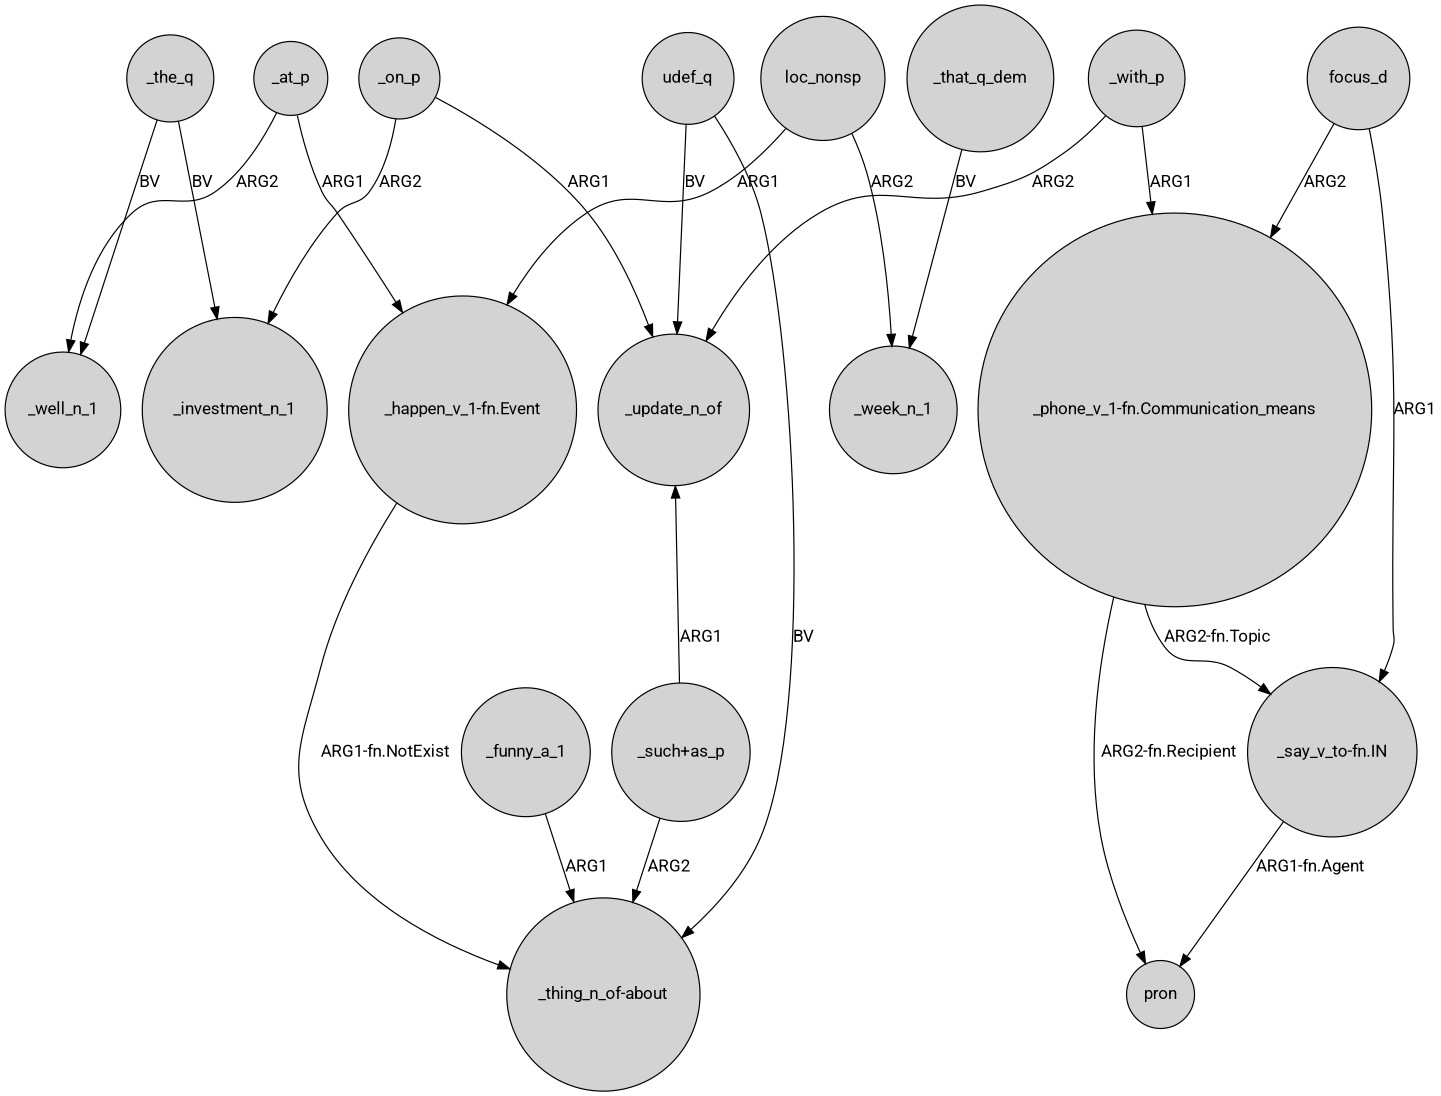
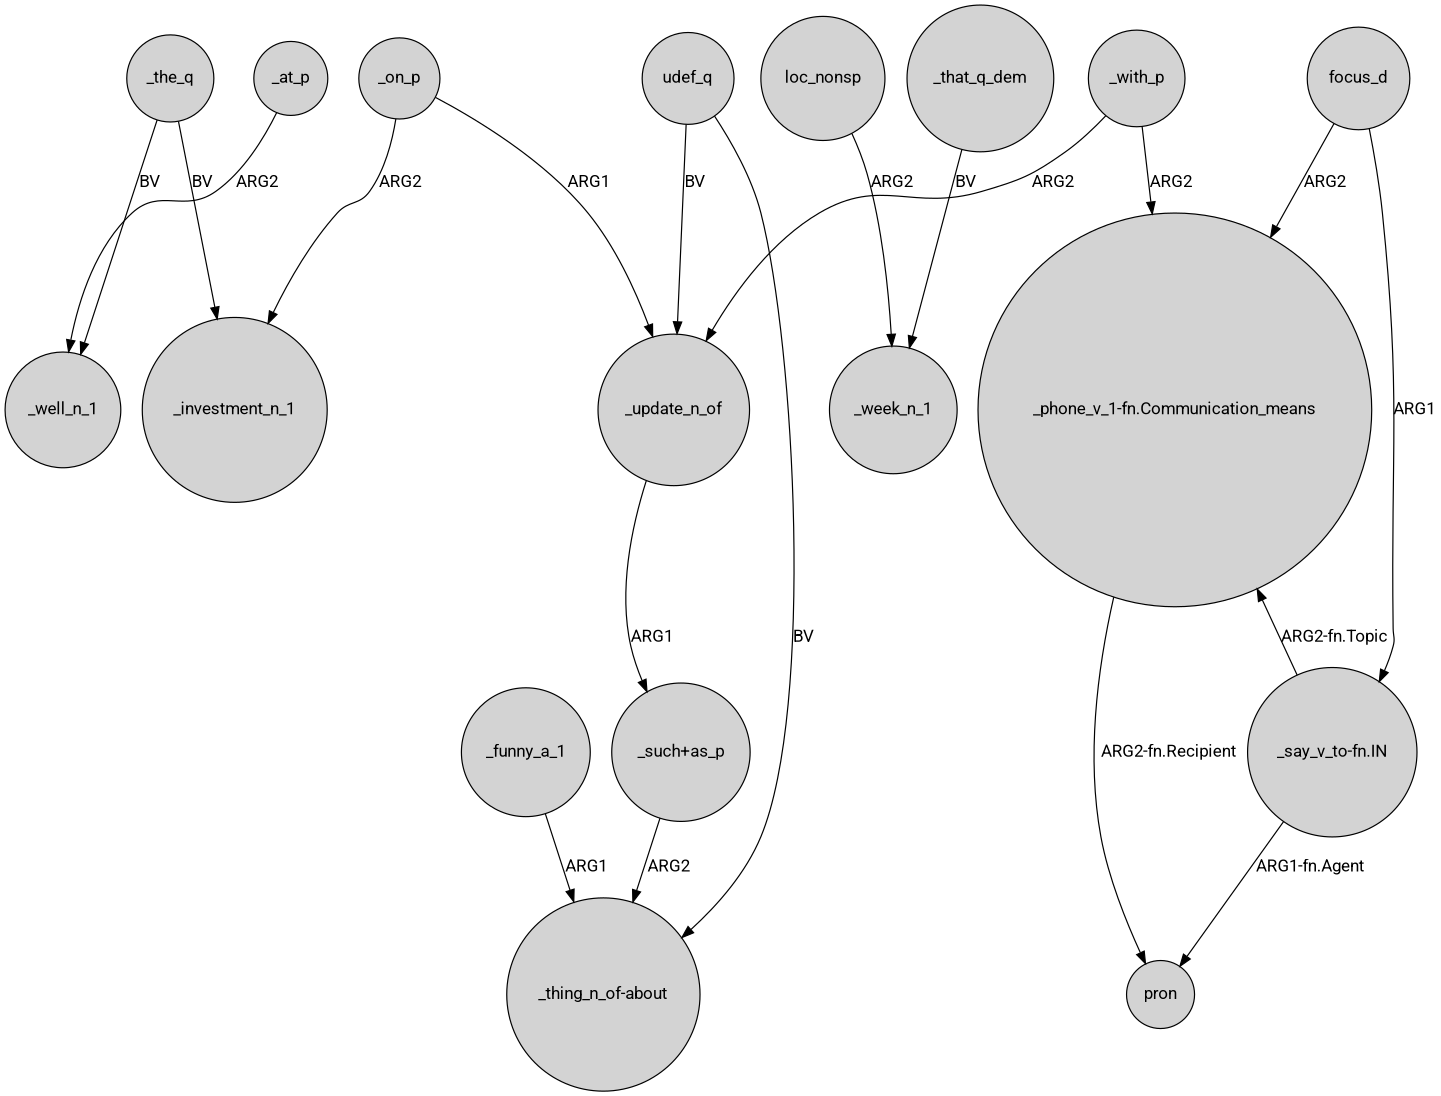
edge "_with_p" -> "_phone_v_1-fn.Communication_means": label "ARG1" -> "ARG2"
node "_happen_v_1-fn.Event": removed
edge "_such+as_p" -> "_update_n_of": reversed
edge "_phone_v_1-fn.Communication_means" -> "_say_v_to-fn.IN": reversed
